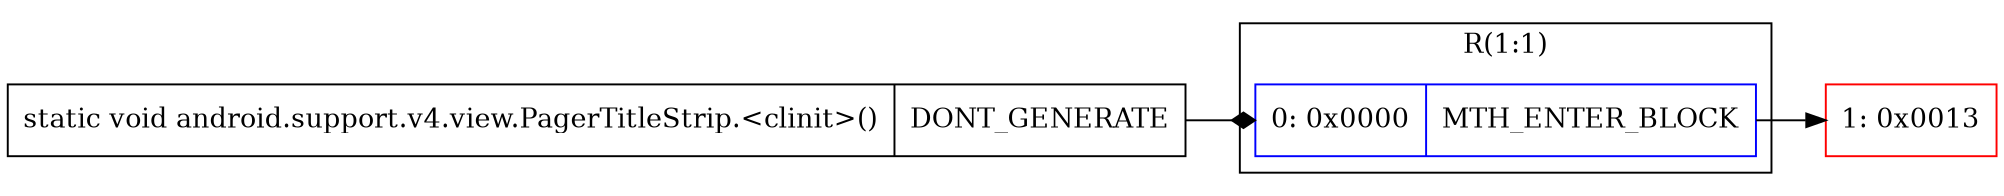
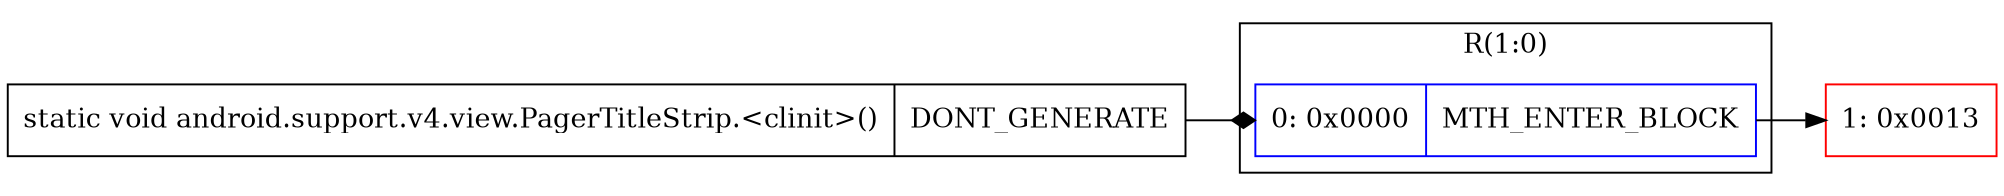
cluster "R(1:1)": label "R(1:1)" -> "R(1:0)"
